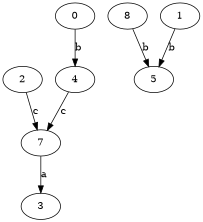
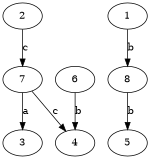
node "0": label "0" -> "6"
edge "1" -> "5": now "1" -> "8"
edge "4" -> "7": reversed
